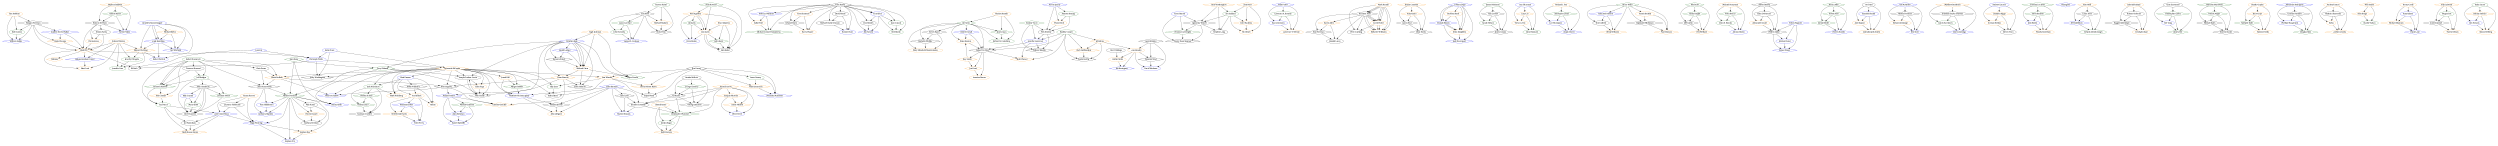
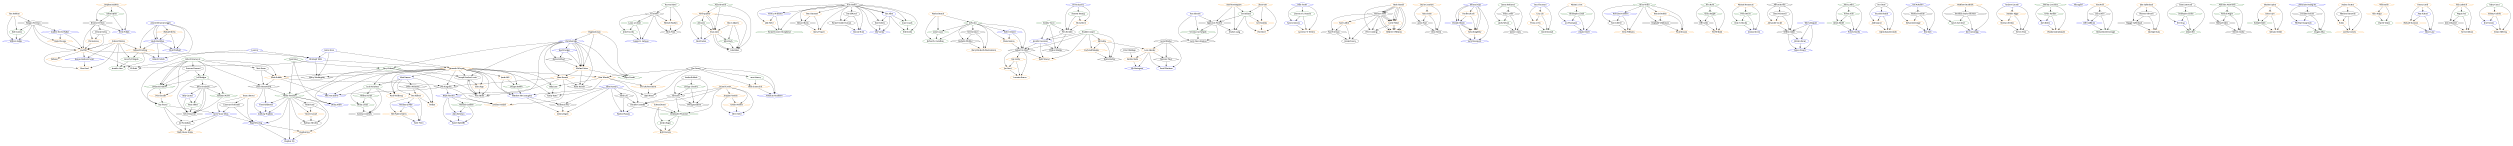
node "Woody Harrelson": label "Woody Harrelson" -> "Woody Rajendranath"
edge "Ray Liotta" -> "Diane Keaton": now "Ray Liotta" -> "Lorraine Bracco"
